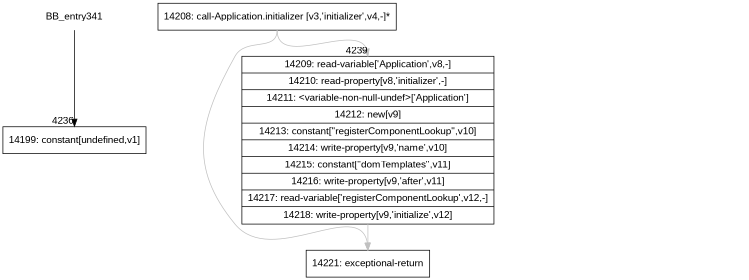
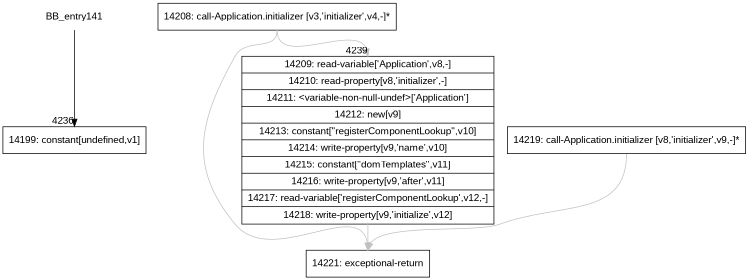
node "BB_entry341": label "BB_entry341" -> "BB_entry141"
node "14219: call-Application.initializer [v8,'initializer',v9,-]*": added
